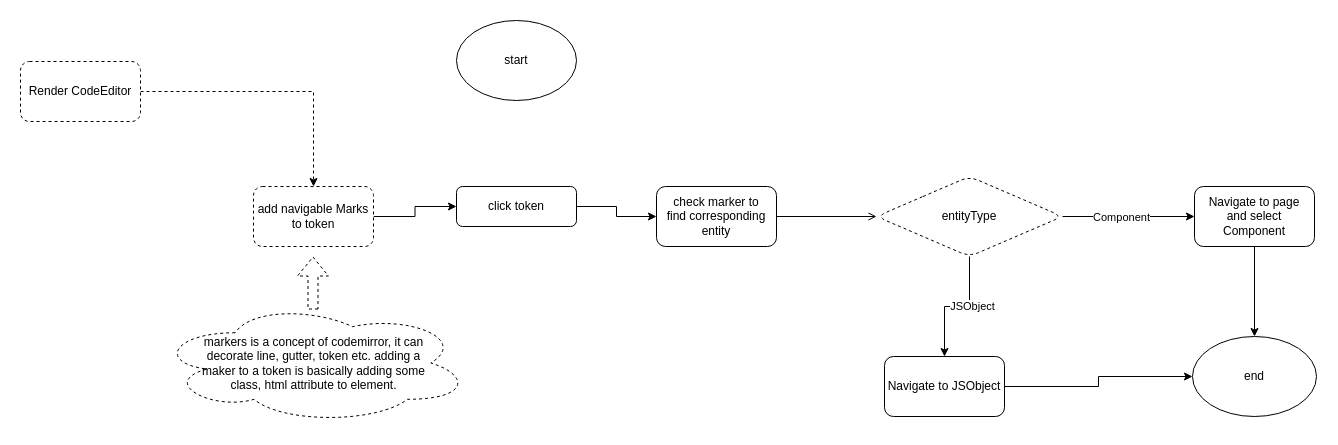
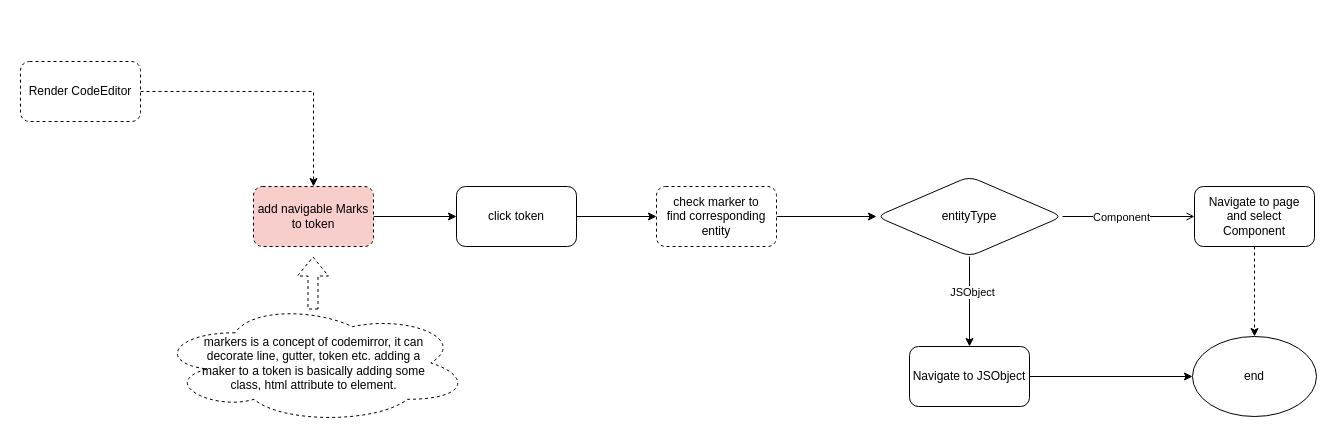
node "start": removed
node "click token": size 120x40 -> 120x60
node "add navigable Marks to token": fillcolor #ffffff -> #f8cecc
node "check marker to find corresponding entity": style solid -> dashed
edge "check marker to find corresponding entity" -> "entityType": arrowhead open -> classic
node "entityType": style dashed -> solid
edge "entityType" -> "Navigate to page and select Component": arrowhead classic -> open
edge "Navigate to page and select Component" -> "end": style solid -> dashed
node "Navigate to JSObject": moved (945, 387) -> (970, 377)
